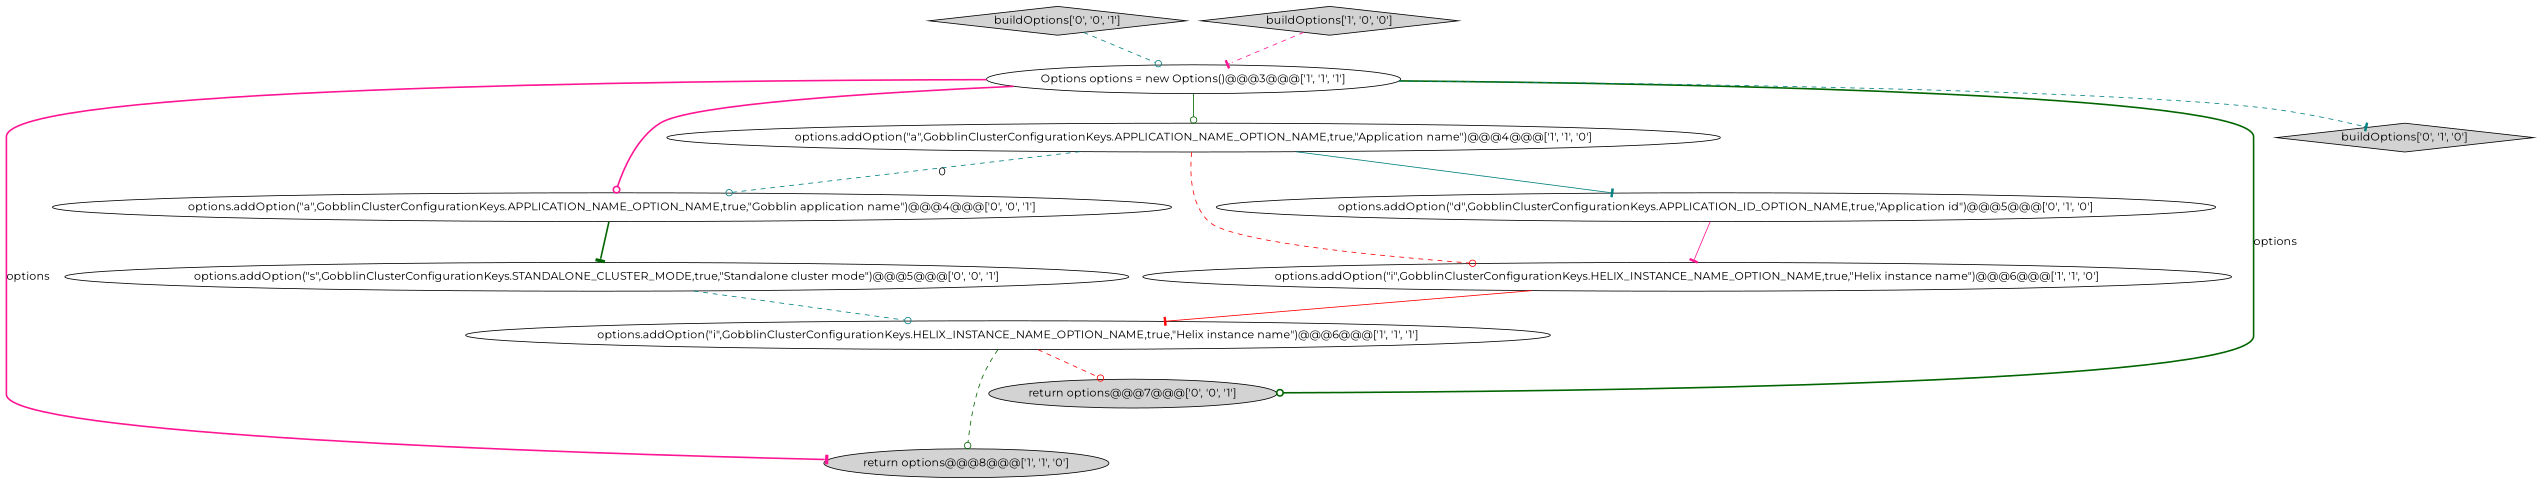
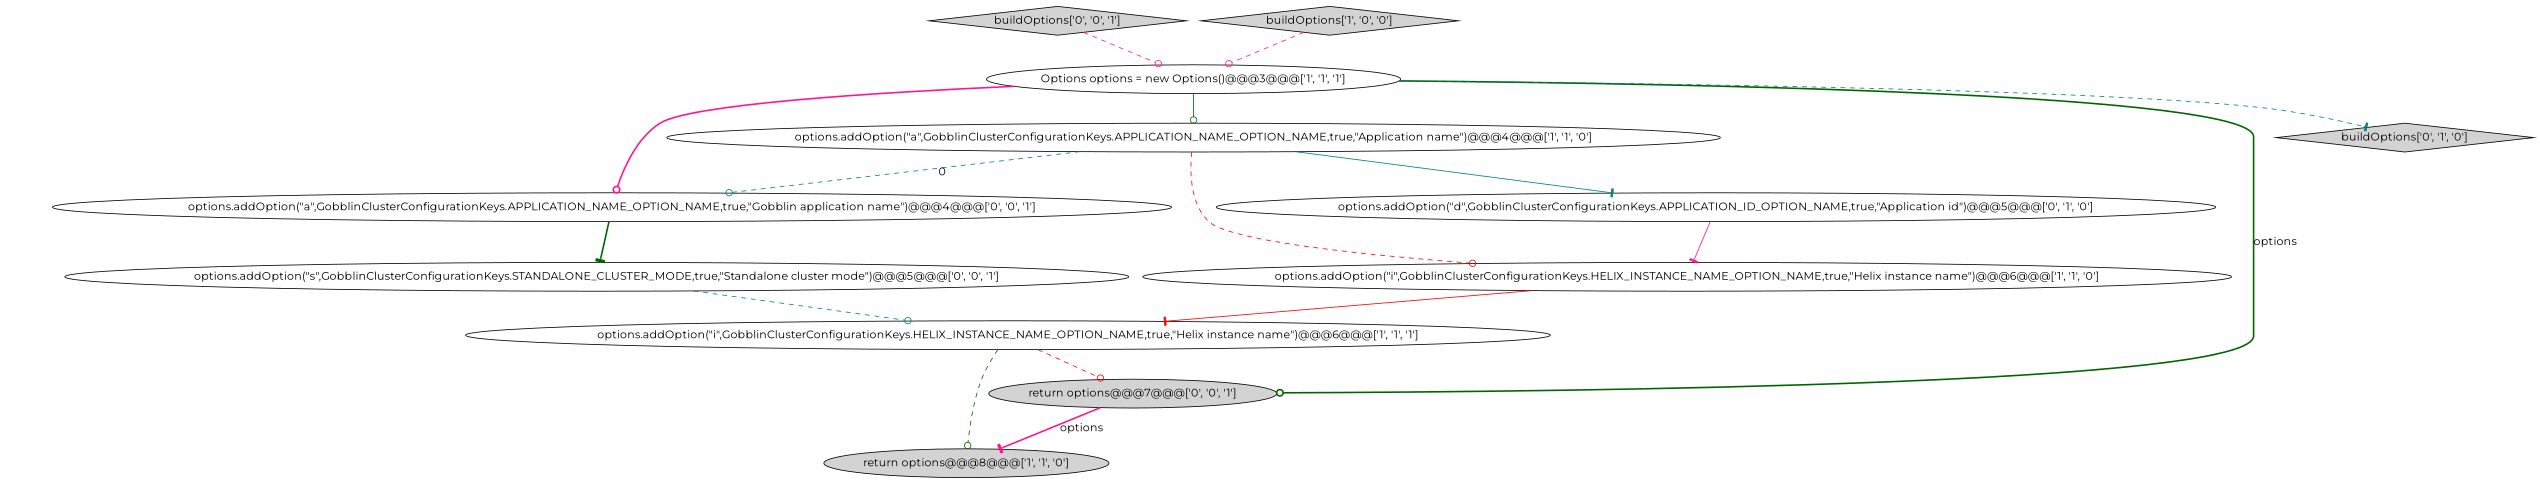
edge "buildOptions['0', '0', '1']" -> "Options options = new Options()@@@3@@@['1', '1', '1']": color teal -> deeppink
edge "buildOptions['1', '0', '0']" -> "Options options = new Options()@@@3@@@['1', '1', '1']": arrowhead tee -> odot
edge "Options options = new Options()@@@3@@@['1', '1', '1']" -> "return options@@@8@@@['1', '1', '0']": now "return options@@@7@@@['0', '0', '1']" -> "return options@@@8@@@['1', '1', '0']"
